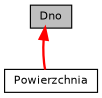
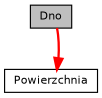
edge "Powierzchnia" -> "Dno": reversed
